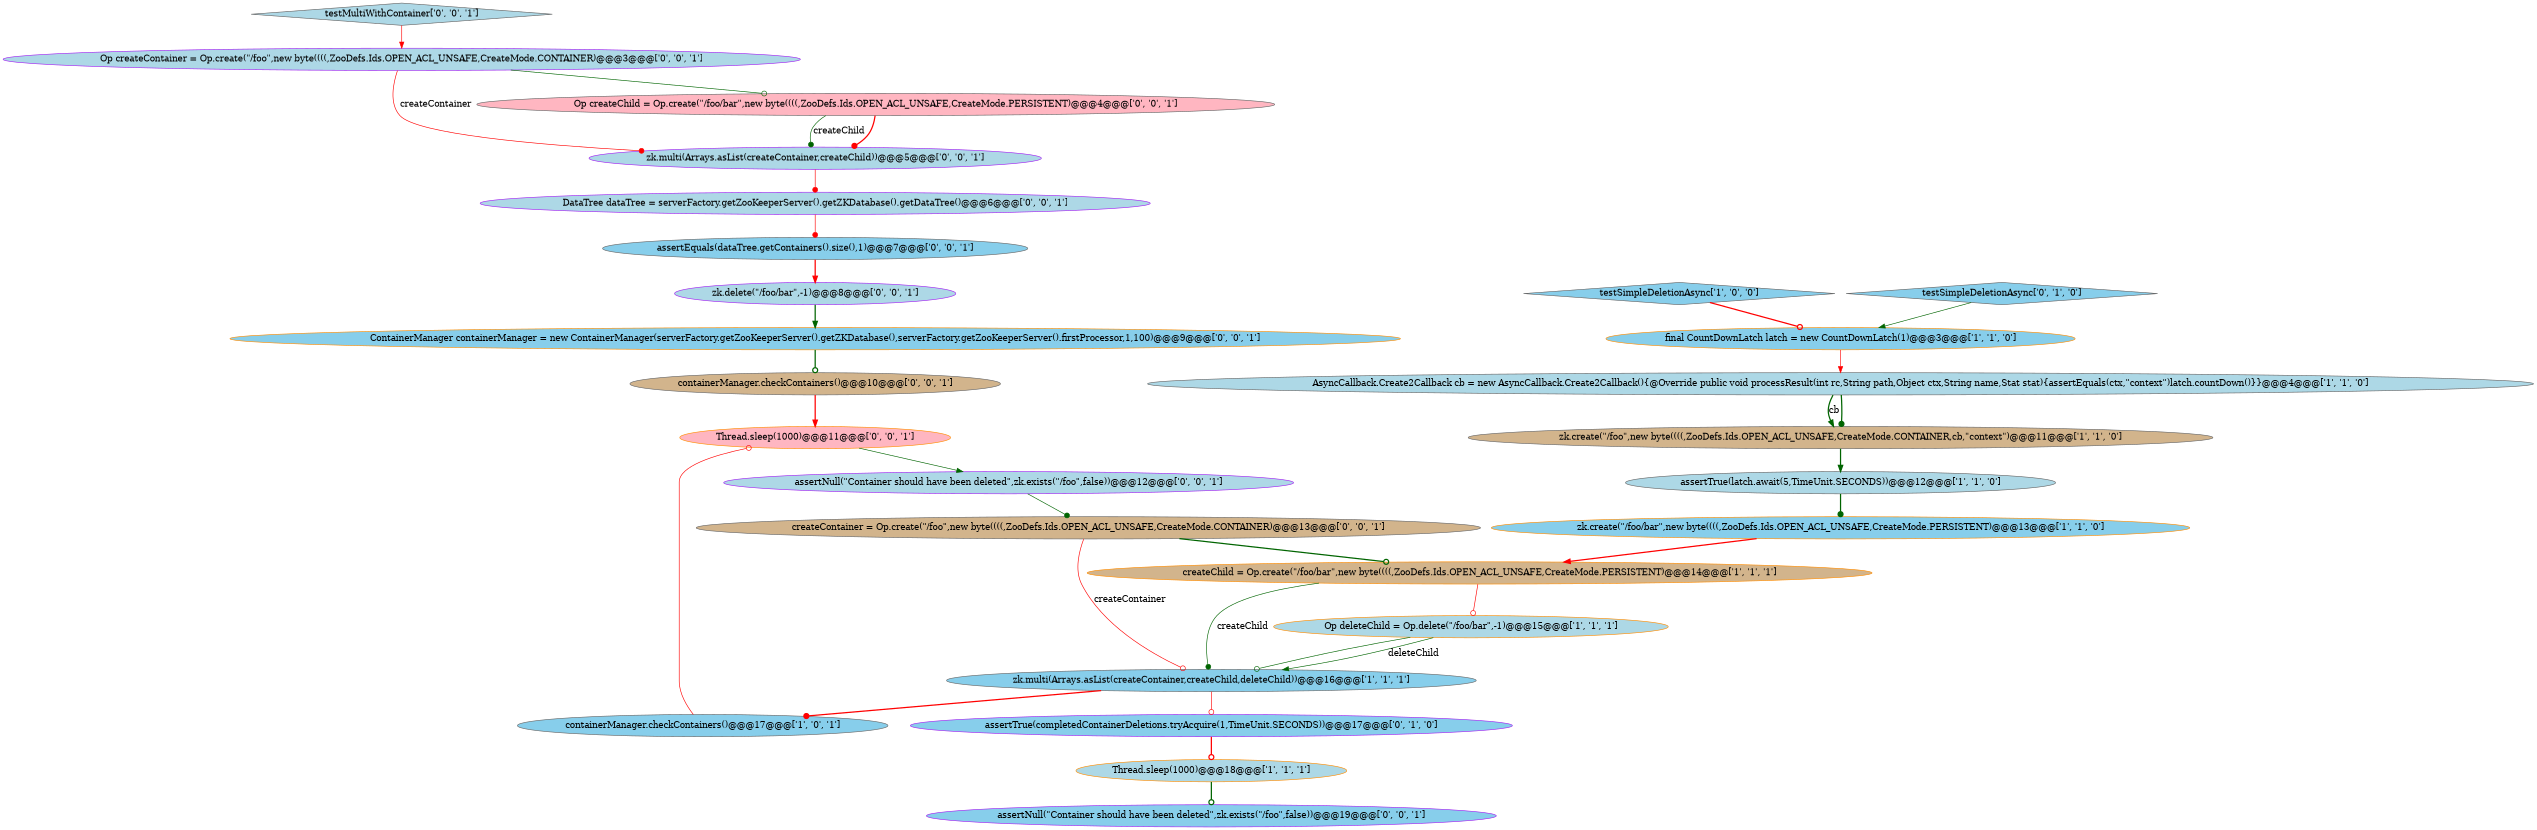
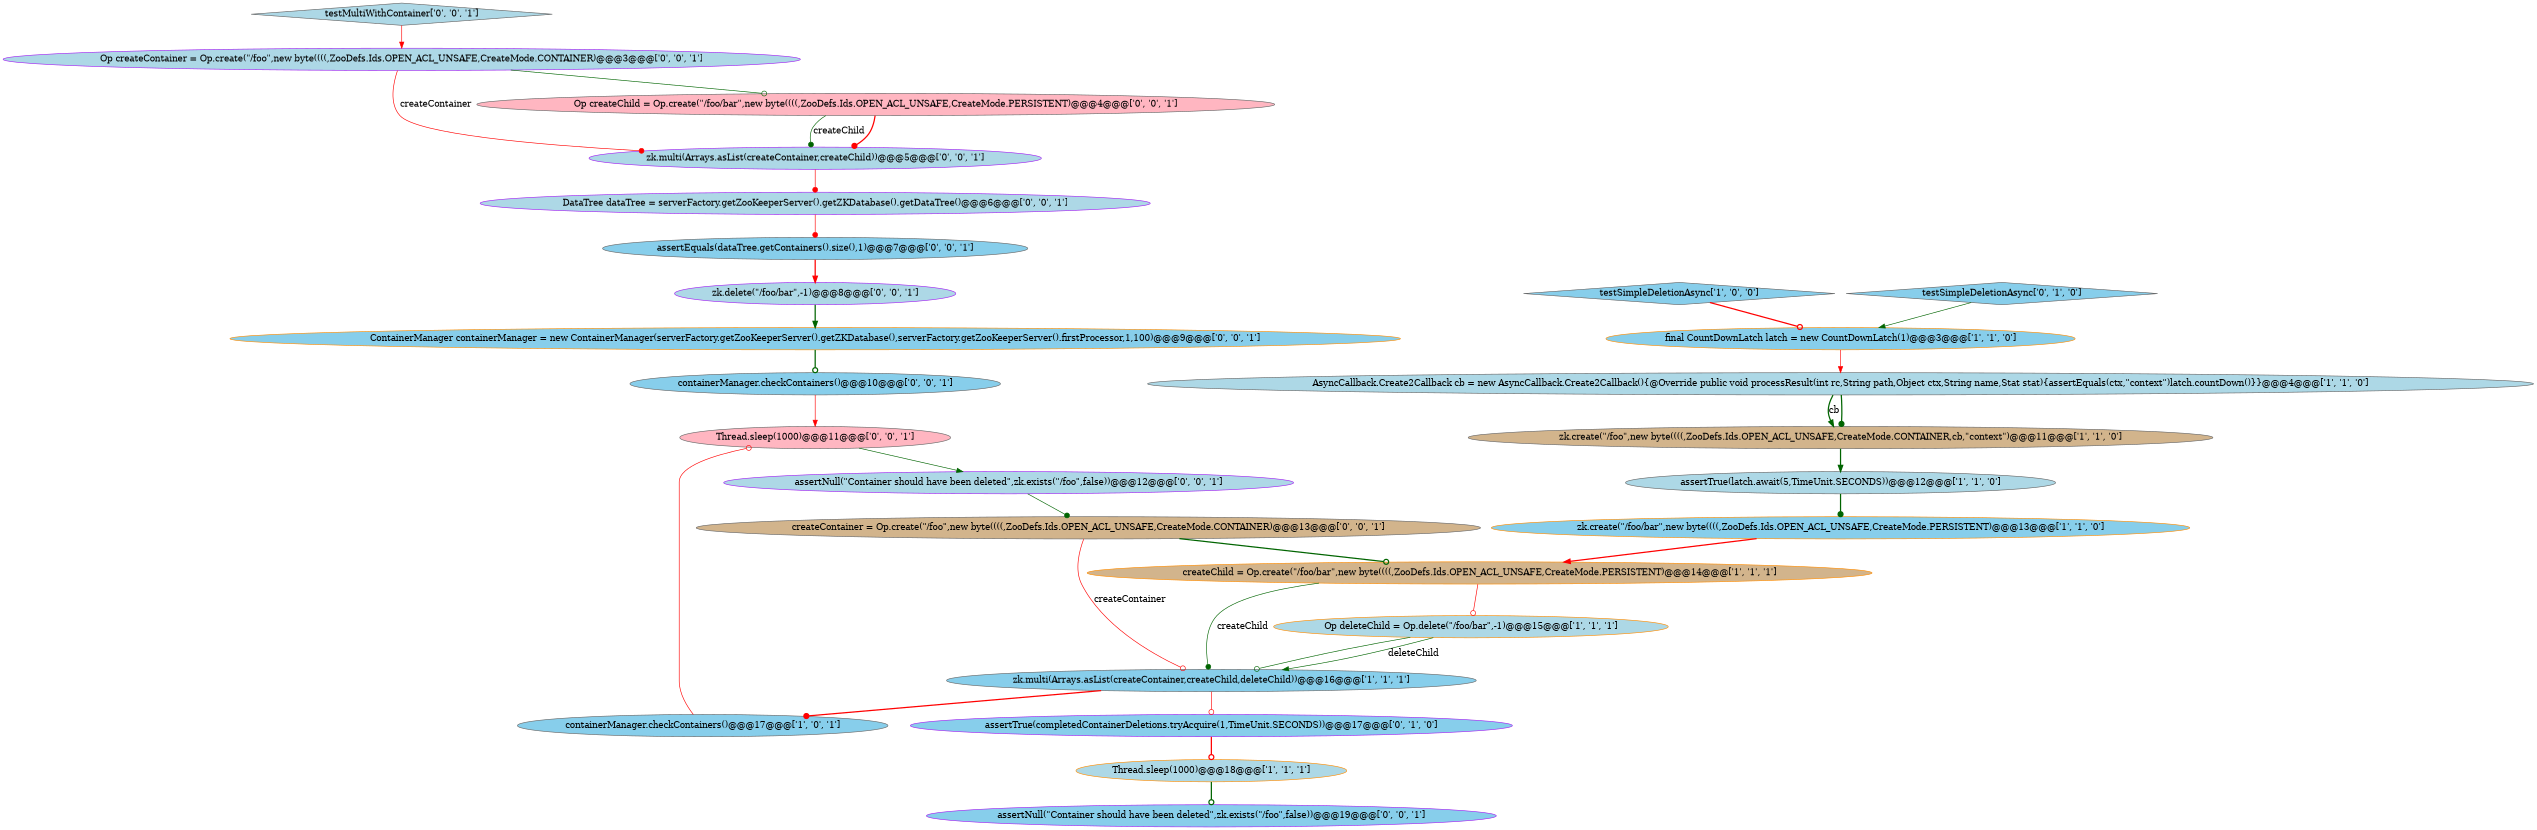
node "containerManager.checkContainers()@@@10@@@['0', '0', '1']": fillcolor tan -> skyblue
edge "containerManager.checkContainers()@@@10@@@['0', '0', '1']" -> "Thread.sleep(1000)@@@11@@@['0', '0', '1']": style bold -> solid
node "Thread.sleep(1000)@@@11@@@['0', '0', '1']": color darkorange -> gray40
